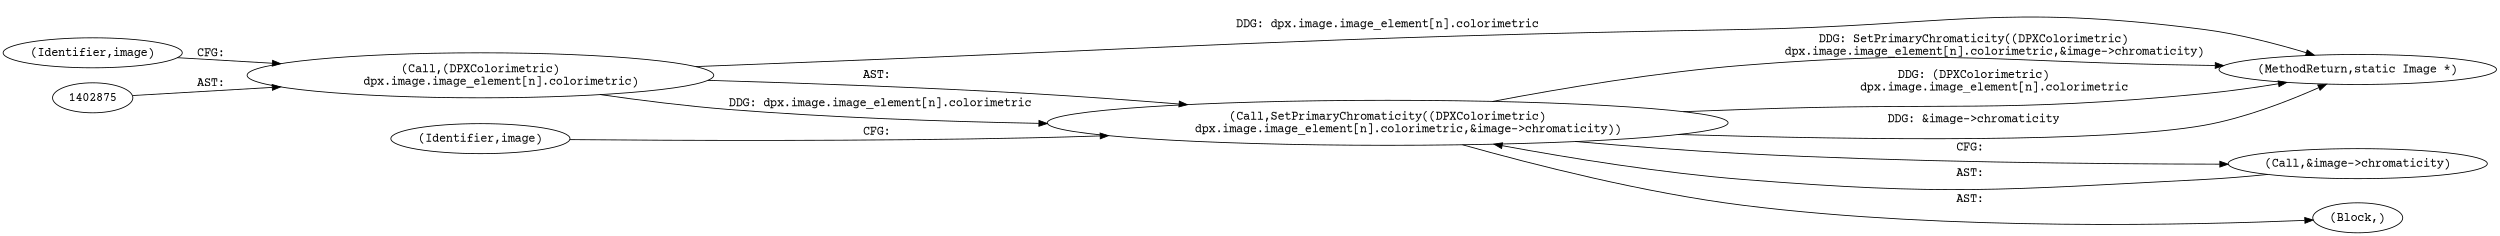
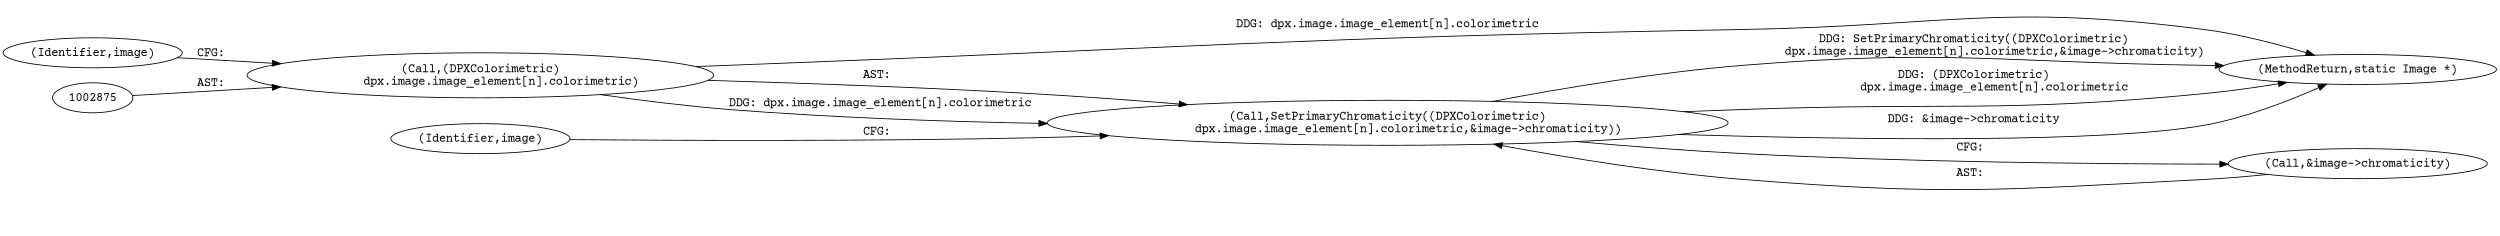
node "1402875": label "1402875" -> "1002875"
node "(Block,)": removed
